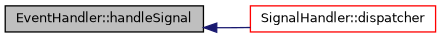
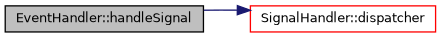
edge "SignalHandler::dispatcher" -> "EventHandler::handleSignal": reversed
